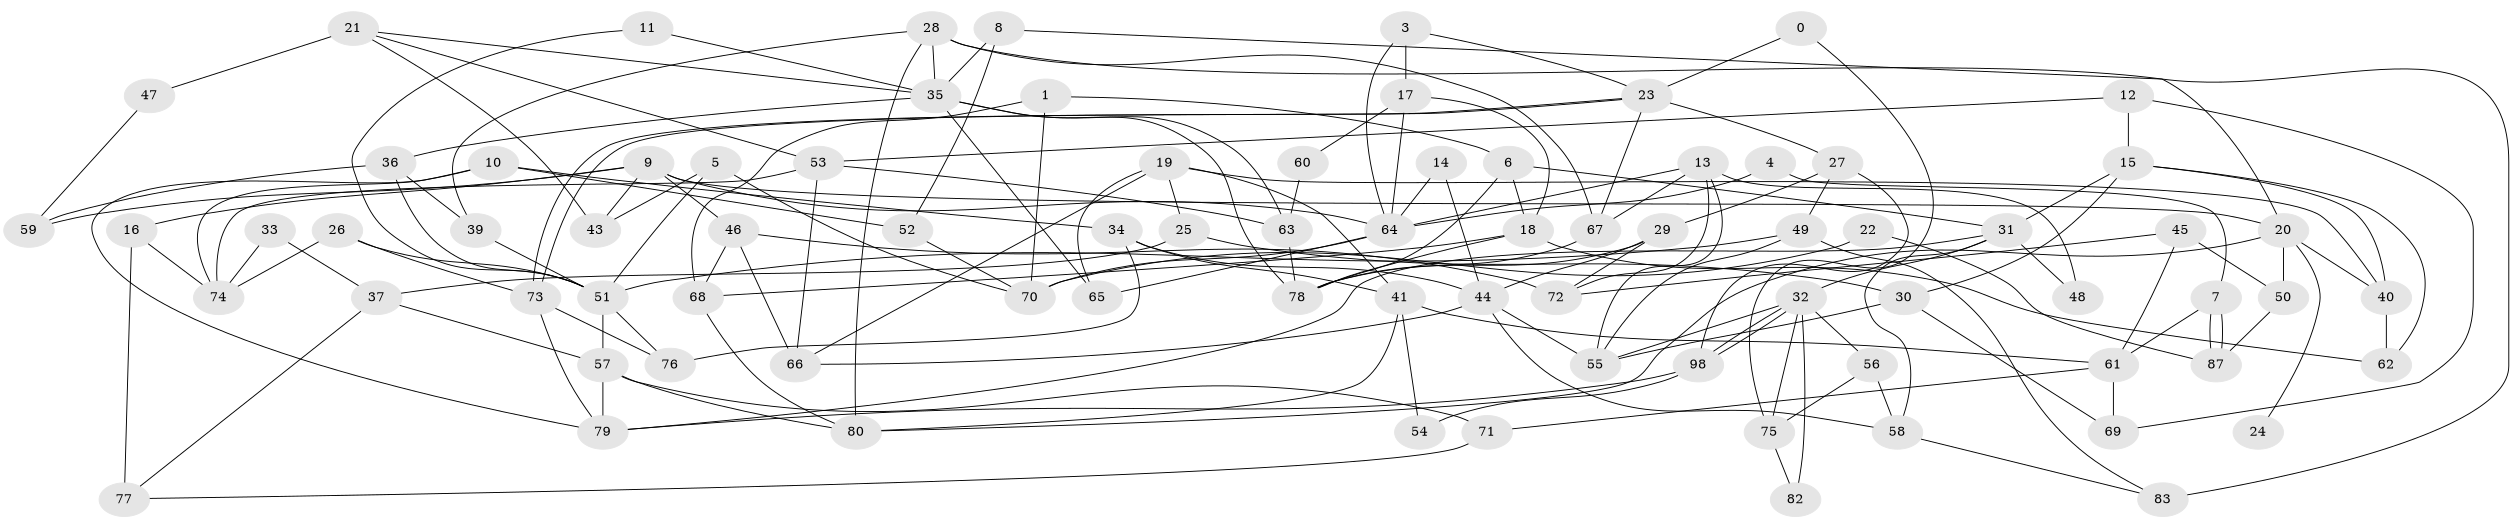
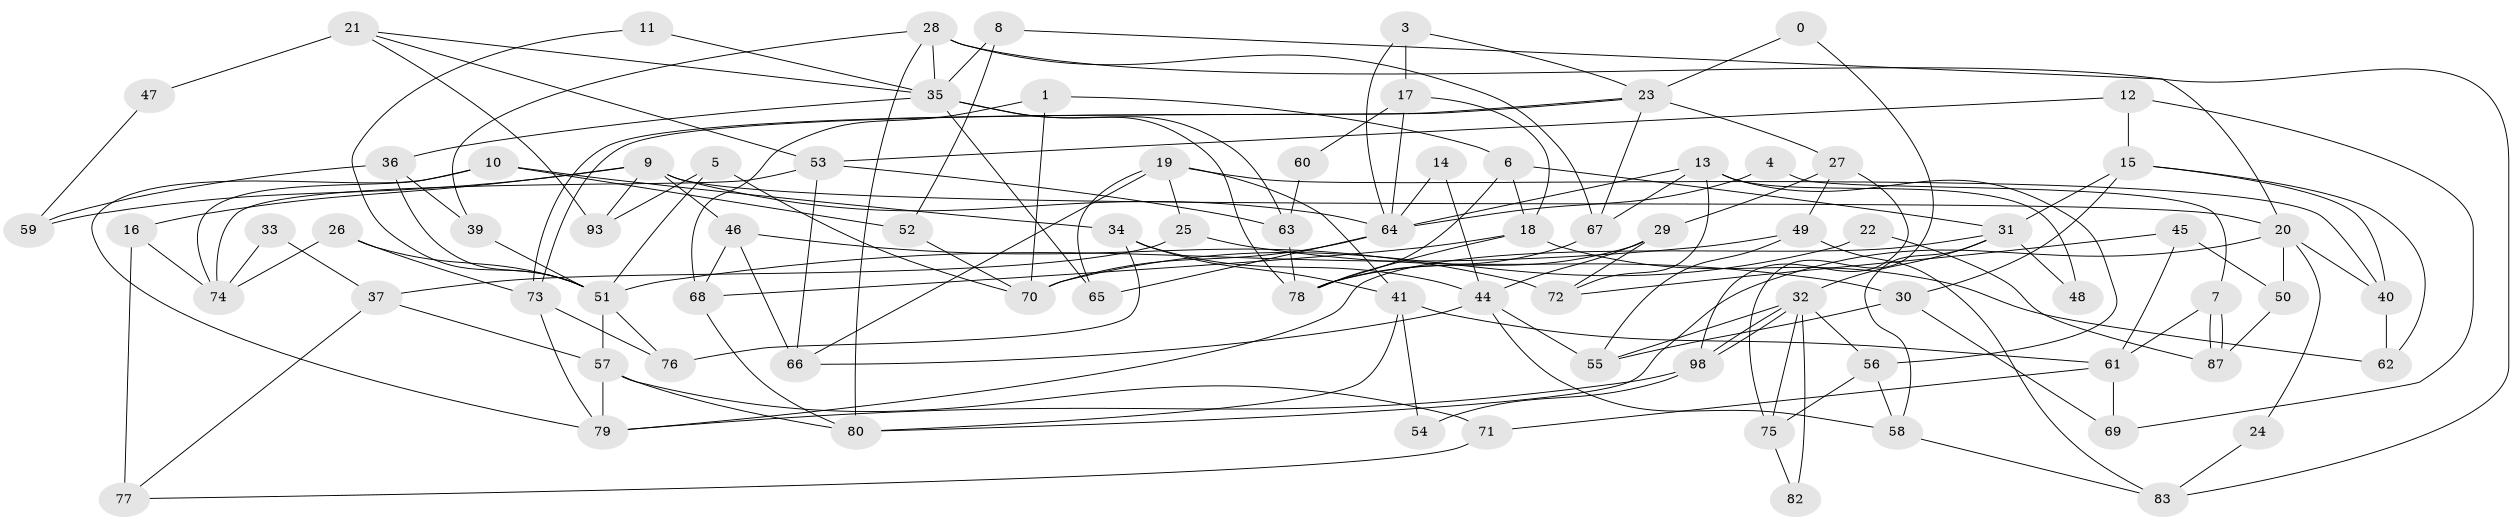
node "43": label "43" -> "93"
edge "13" -- "55": now "13" -- "56"
edge "24" -- "83": added
